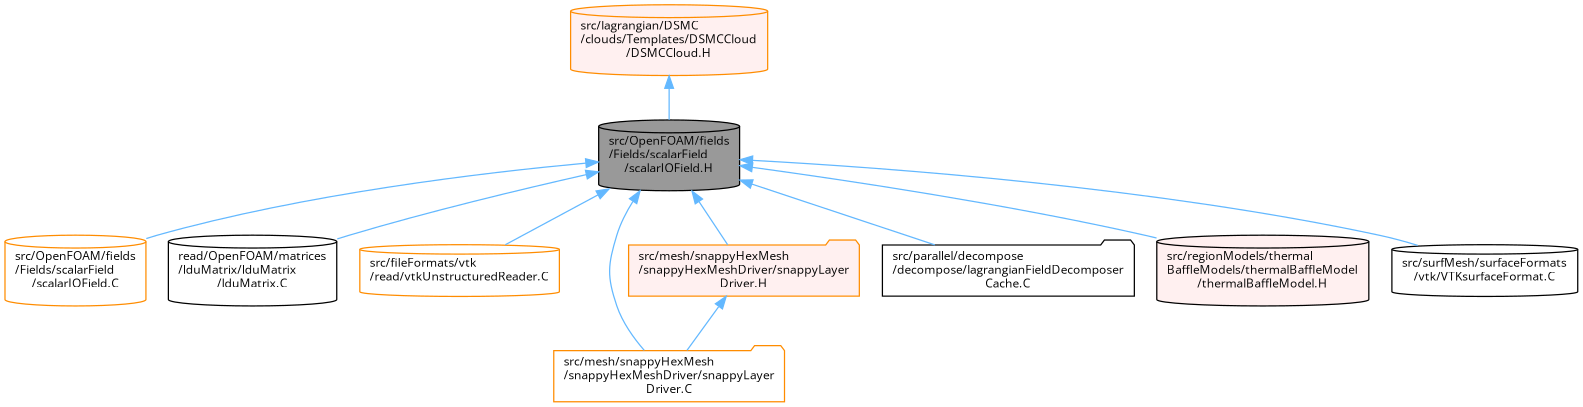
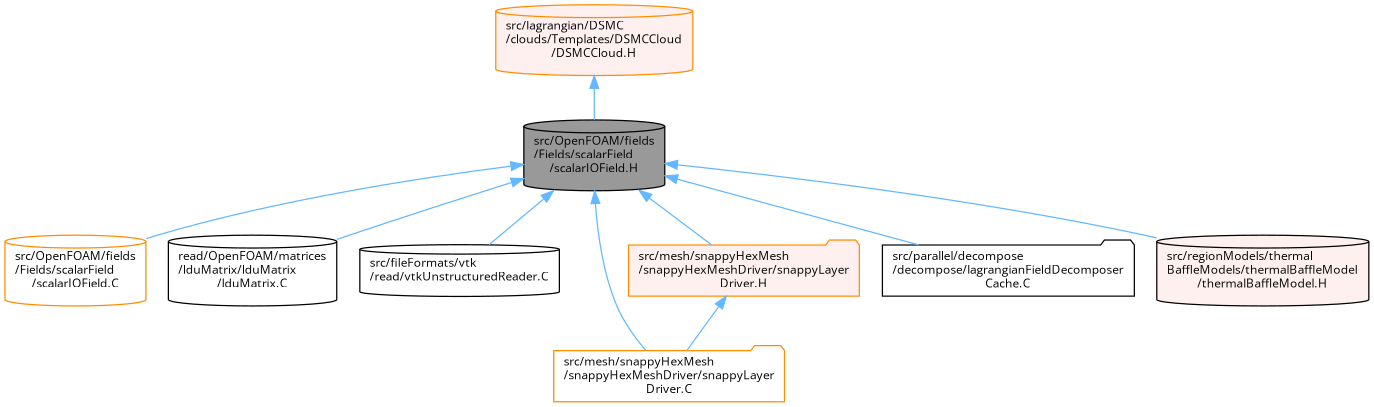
node "src/fileFormats/vtk /read/vtkUnstructuredReader.C": color darkorange -> black
node "src/surfMesh/surfaceFormats /vtk/VTKsurfaceFormat.C": removed
